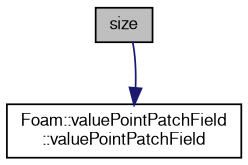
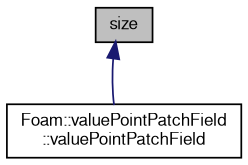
edge "size" -> "Foam::valuePointPatchField ::valuePointPatchField": reversed
